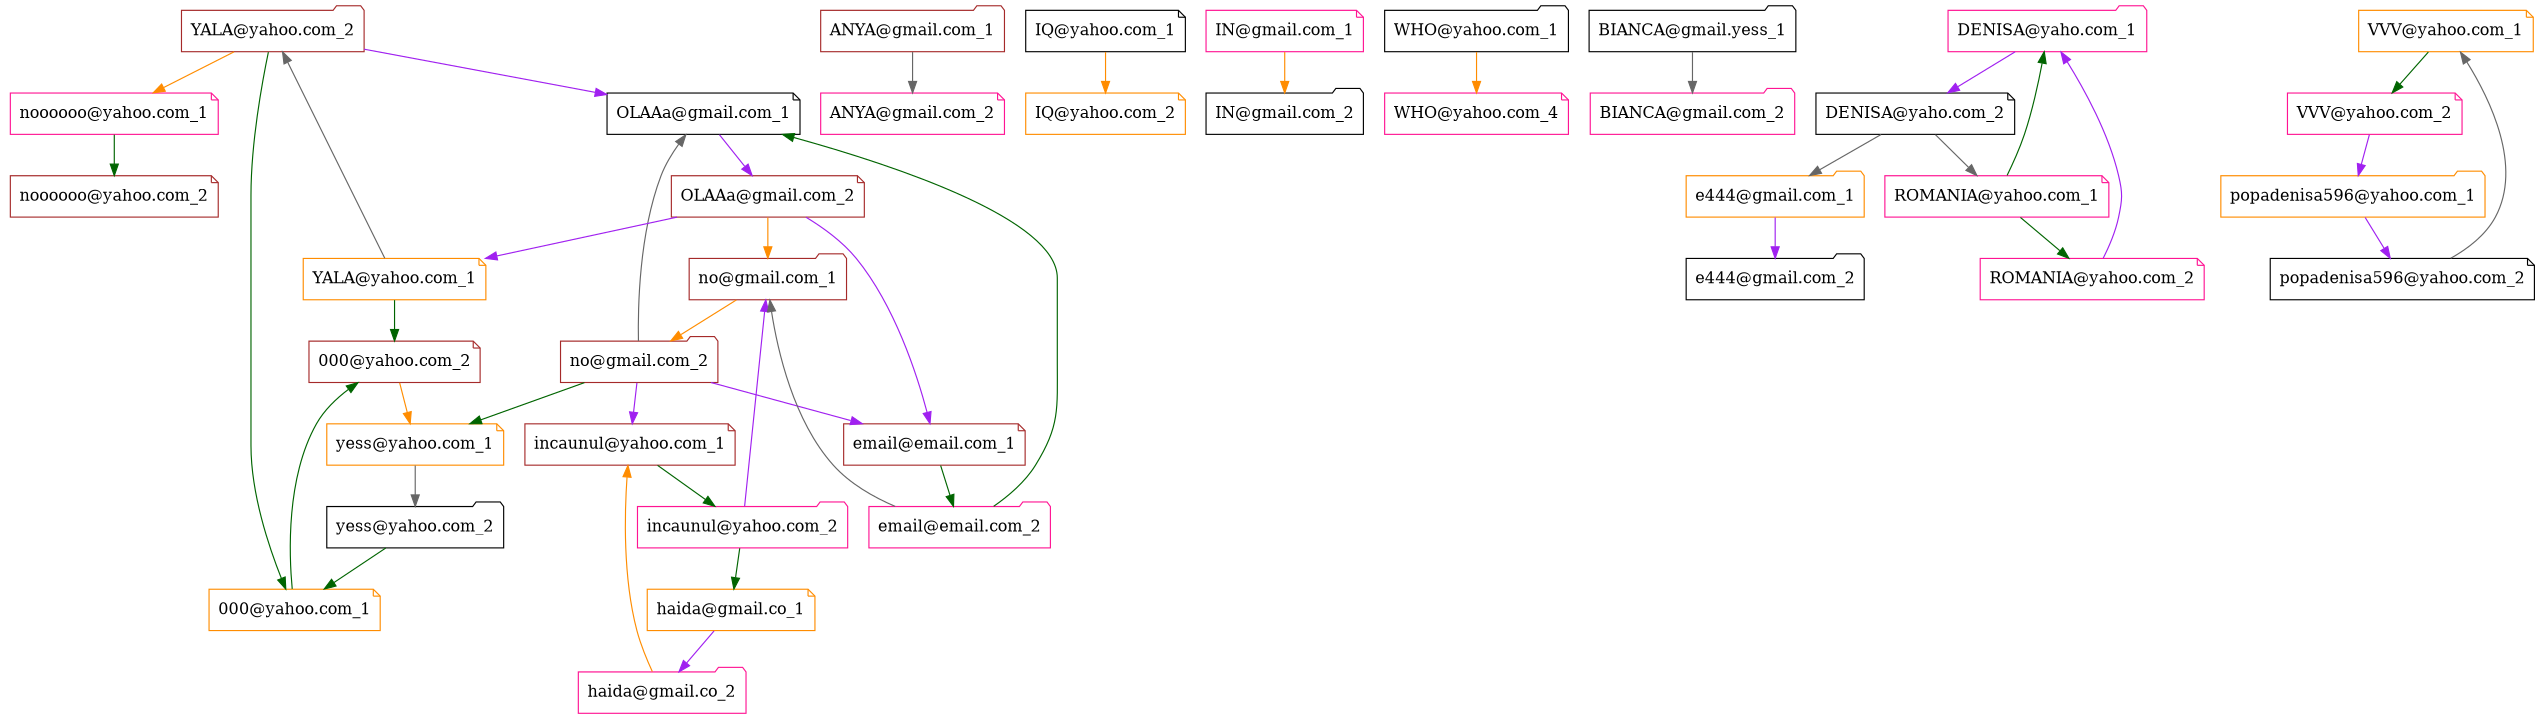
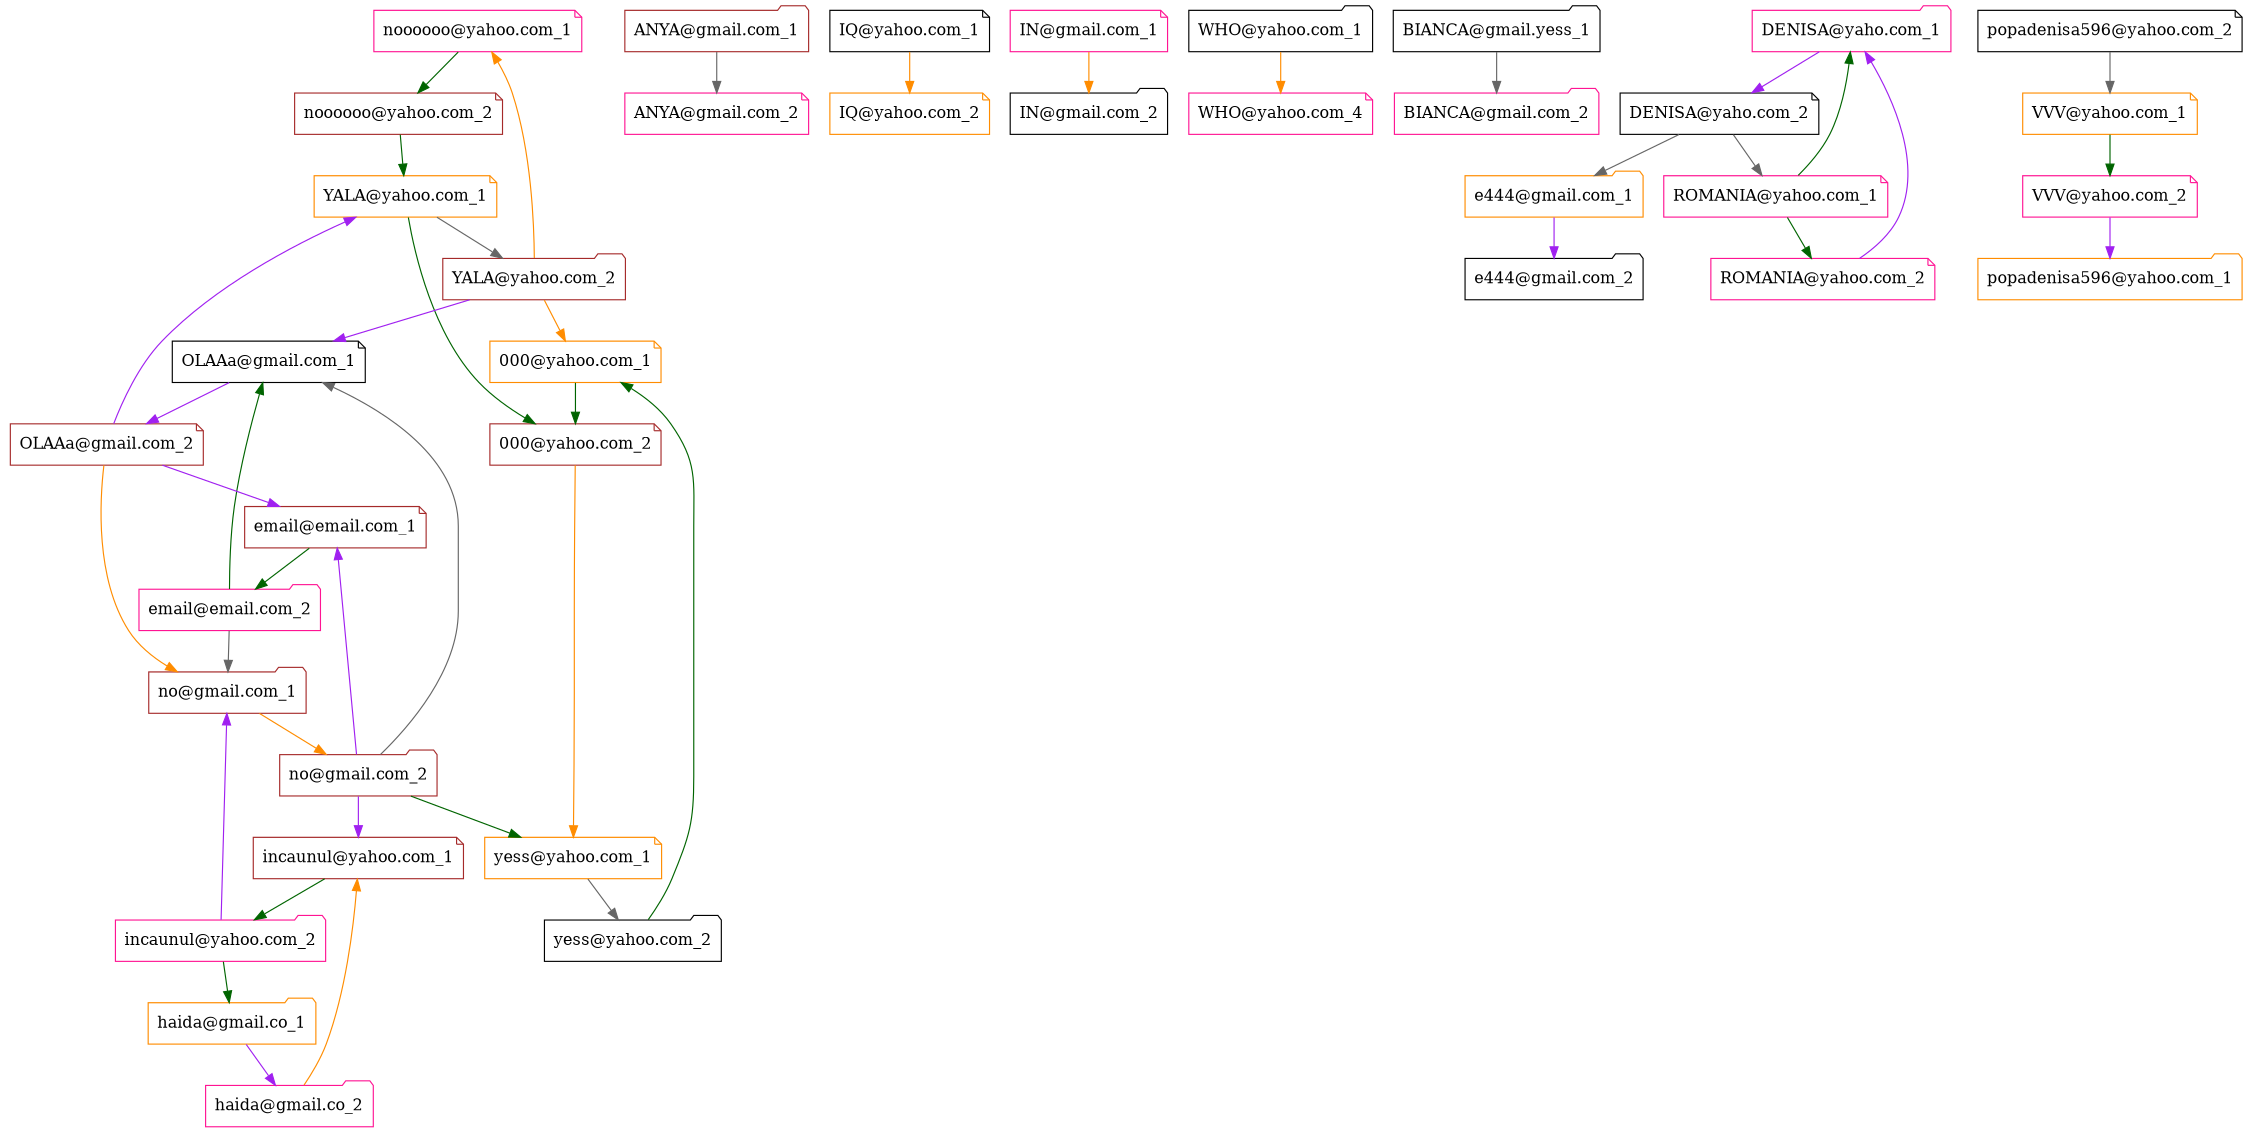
edge "noooooo@yahoo.com_2" -> "YALA@yahoo.com_1": added
edge "popadenisa596@yahoo.com_1" -> "popadenisa596@yahoo.com_2": removed
edge "YALA@yahoo.com_2" -> "000@yahoo.com_1": color darkgreen -> darkorange
node "haida@gmail.co_1": shape note -> folder
